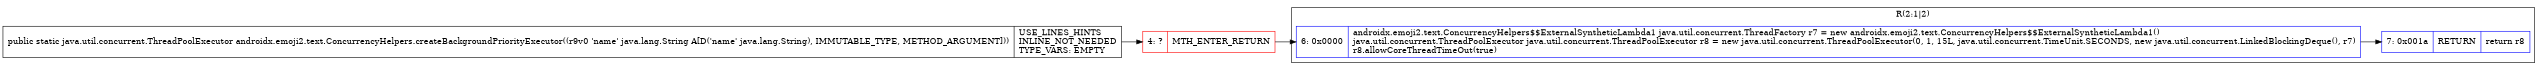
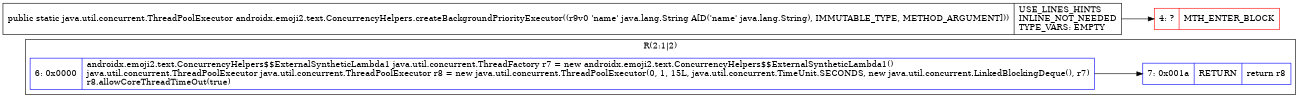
node "4: ?": text "MTH_ENTER_RETURN" -> "MTH_ENTER_BLOCK"
edge "4: ?" -> "6: 0x0000": removed
